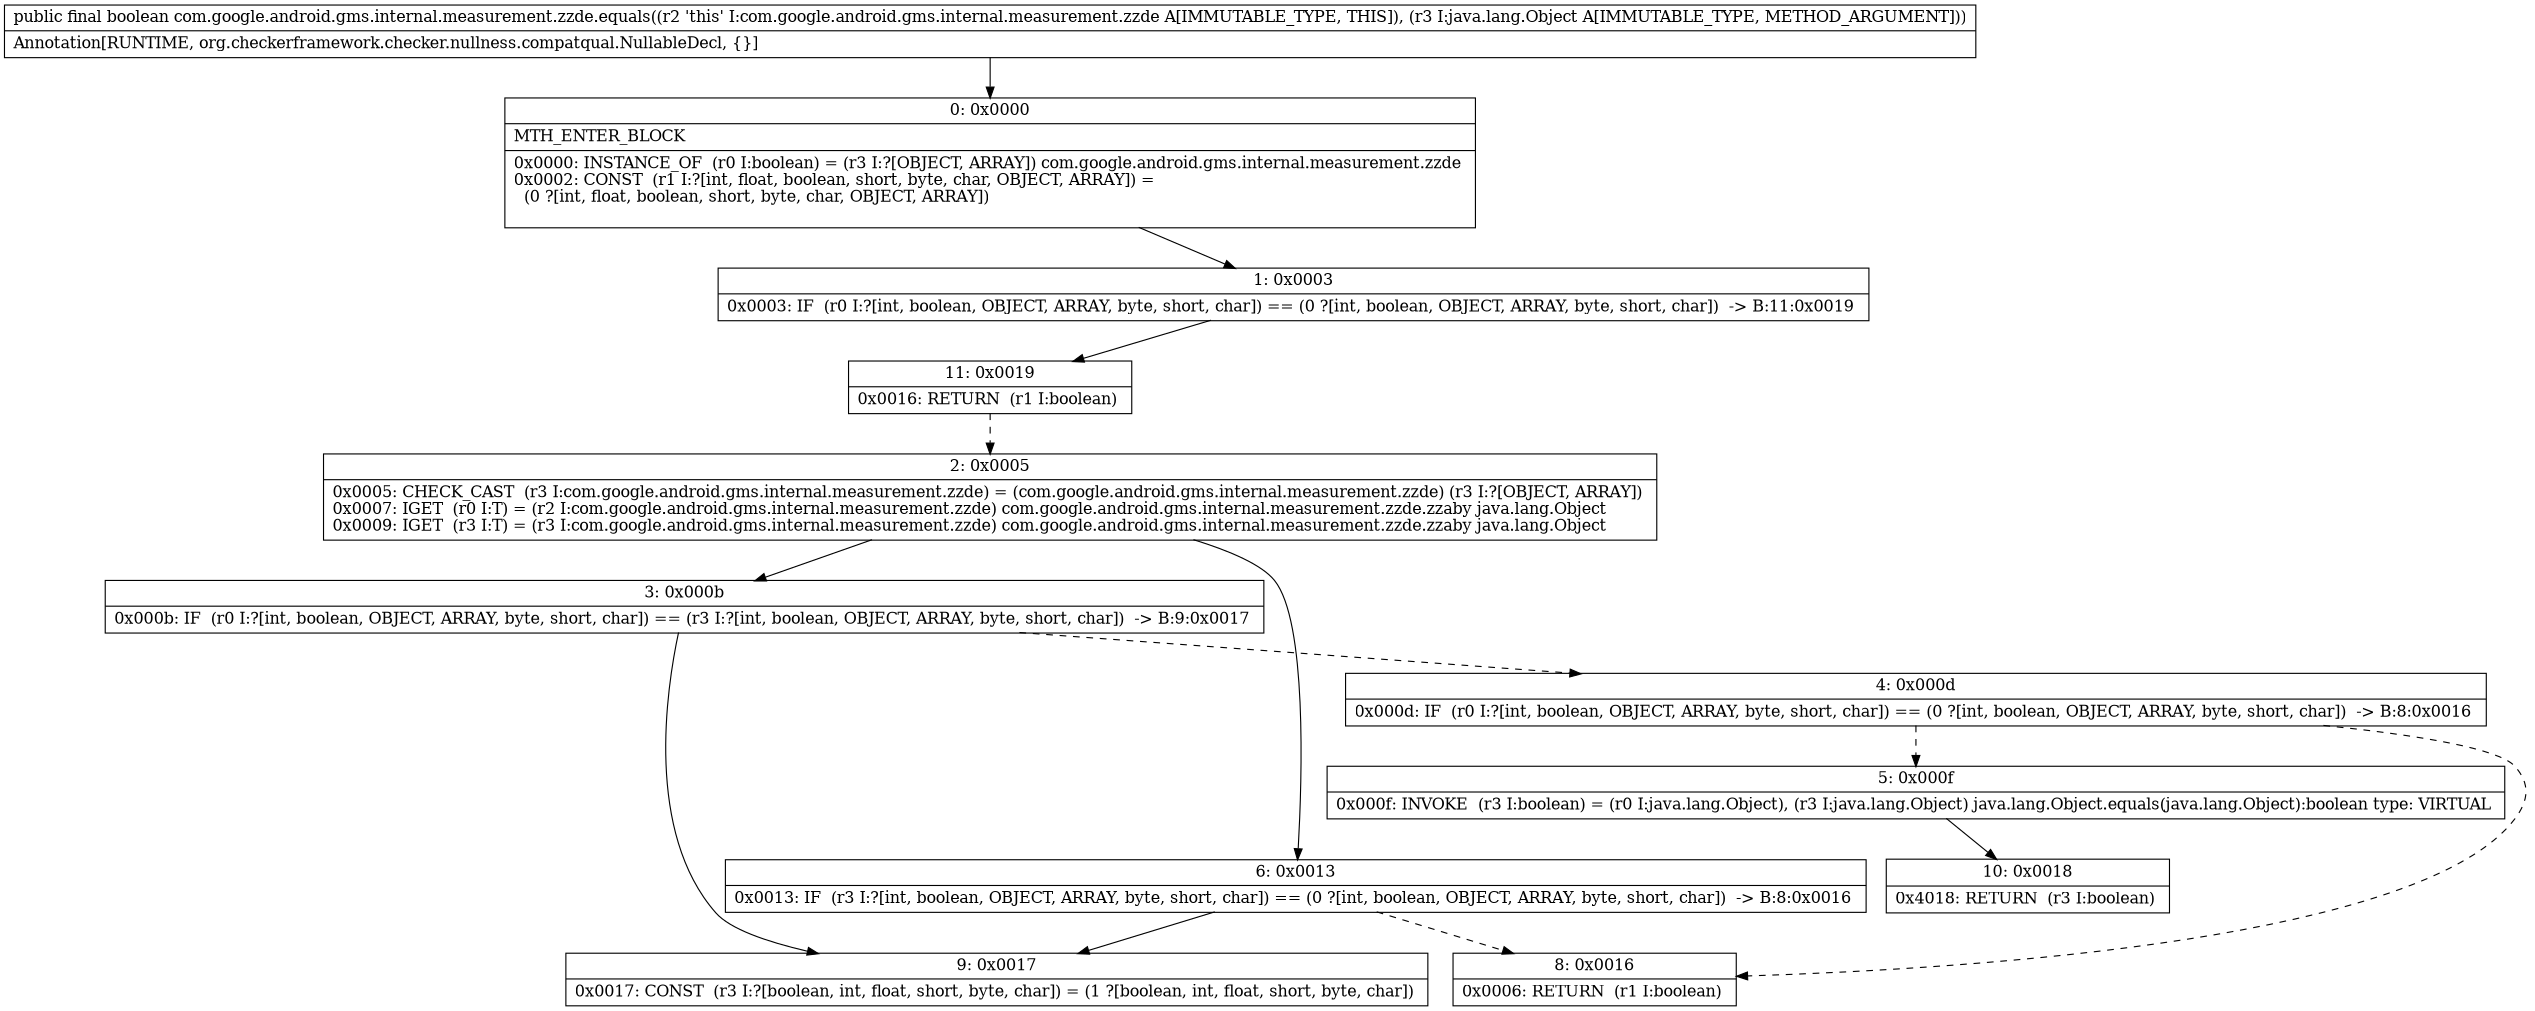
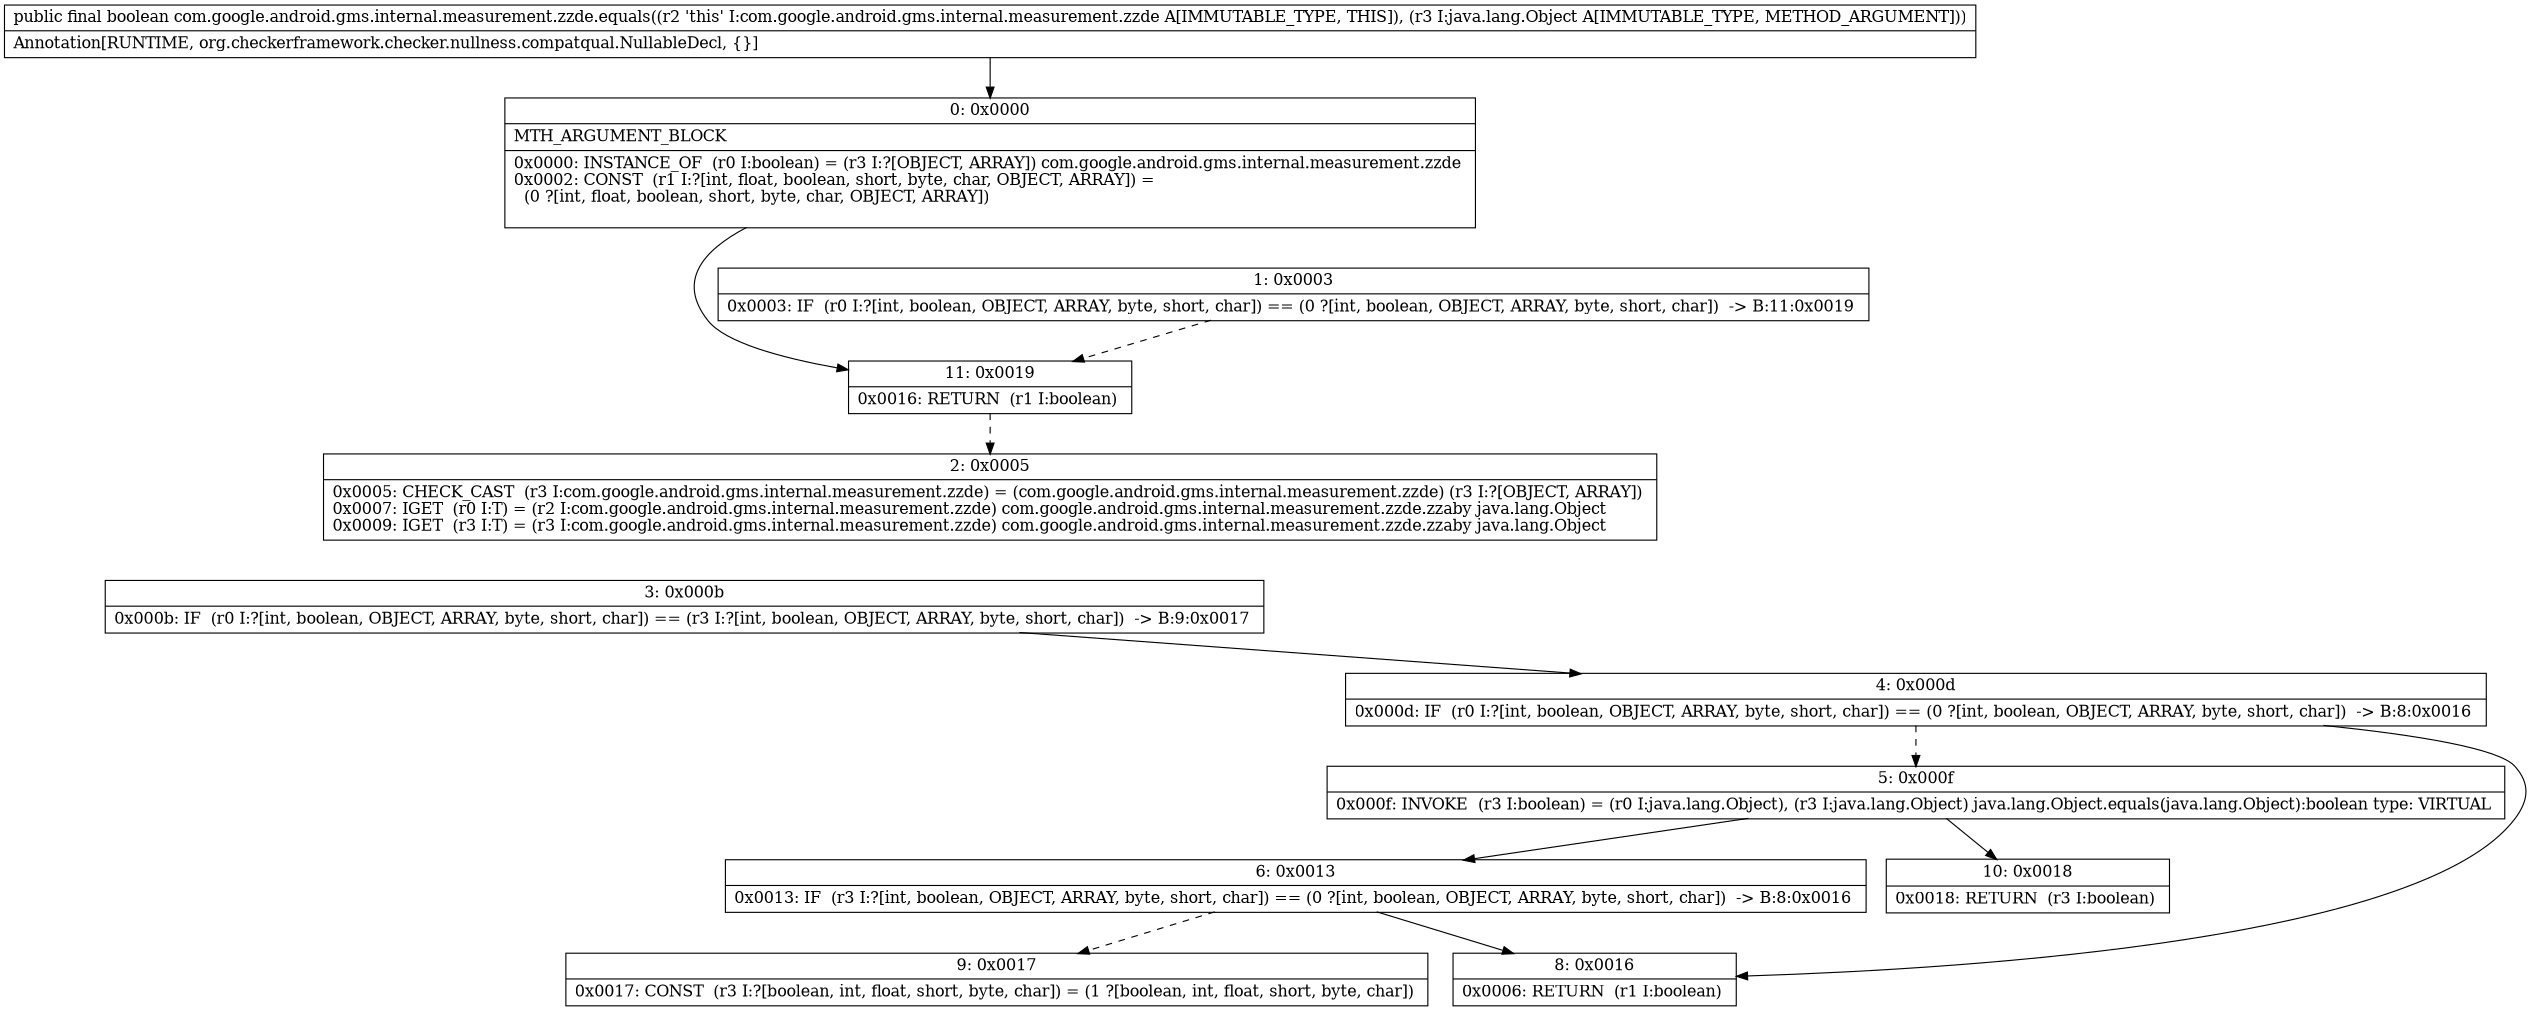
node "0: 0x0000": text "MTH_ENTER_BLOCK" -> "MTH_ARGUMENT_BLOCK"
edge "0: 0x0000" -> "1: 0x0003": now "0: 0x0000" -> "11: 0x0019"
edge "1: 0x0003" -> "11: 0x0019": style solid -> dashed
edge "2: 0x0005" -> "3: 0x000b": removed
edge "3: 0x000b" -> "4: 0x000d": style dashed -> solid
edge "2: 0x0005" -> "6: 0x0013": now "5: 0x000f" -> "6: 0x0013"
edge "3: 0x000b" -> "9: 0x0017": removed
node "10: 0x0018": text "0x4018: RETURN  (r3 I:boolean)" -> "0x0018: RETURN  (r3 I:boolean)"
edge "4: 0x000d" -> "8: 0x0016": style dashed -> solid
edge "6: 0x0013" -> "9: 0x0017": style solid -> dashed
edge "6: 0x0013" -> "8: 0x0016": style dashed -> solid
